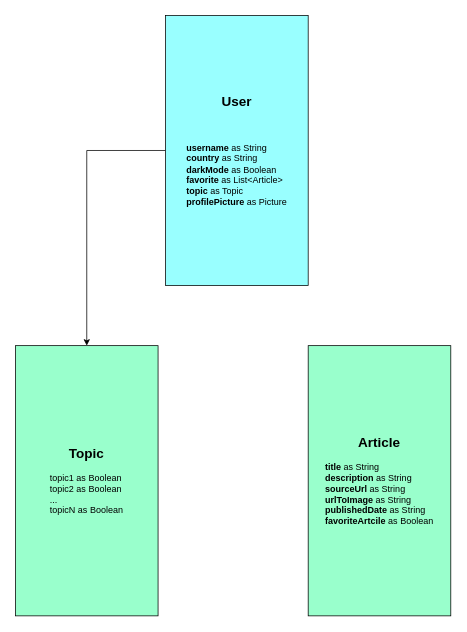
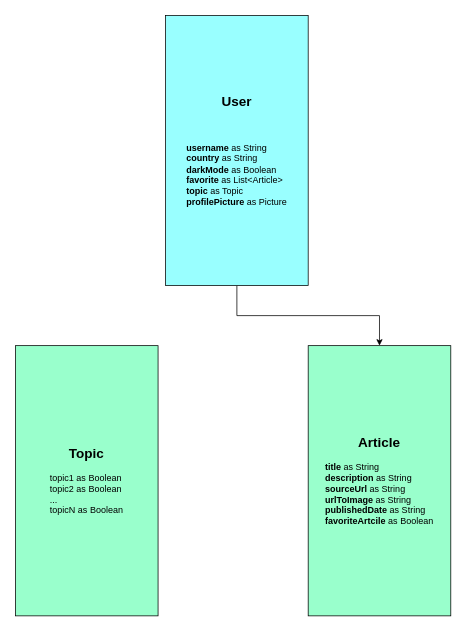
edge "User username as String country as String darkMode as Boolean favorite as List<Article> topic as Topic profilePicture as Picture" -> "Topic topic1 as Boolean topic2 as Boolean ... topicN as Boolean": removed
edge "User username as String country as String darkMode as Boolean favorite as List<Article> topic as Topic profilePicture as Picture" -> "Article title as String description as String sourceUrl as String urlToImage as String publishedDate as String favoriteArtcile as Boolean": added
